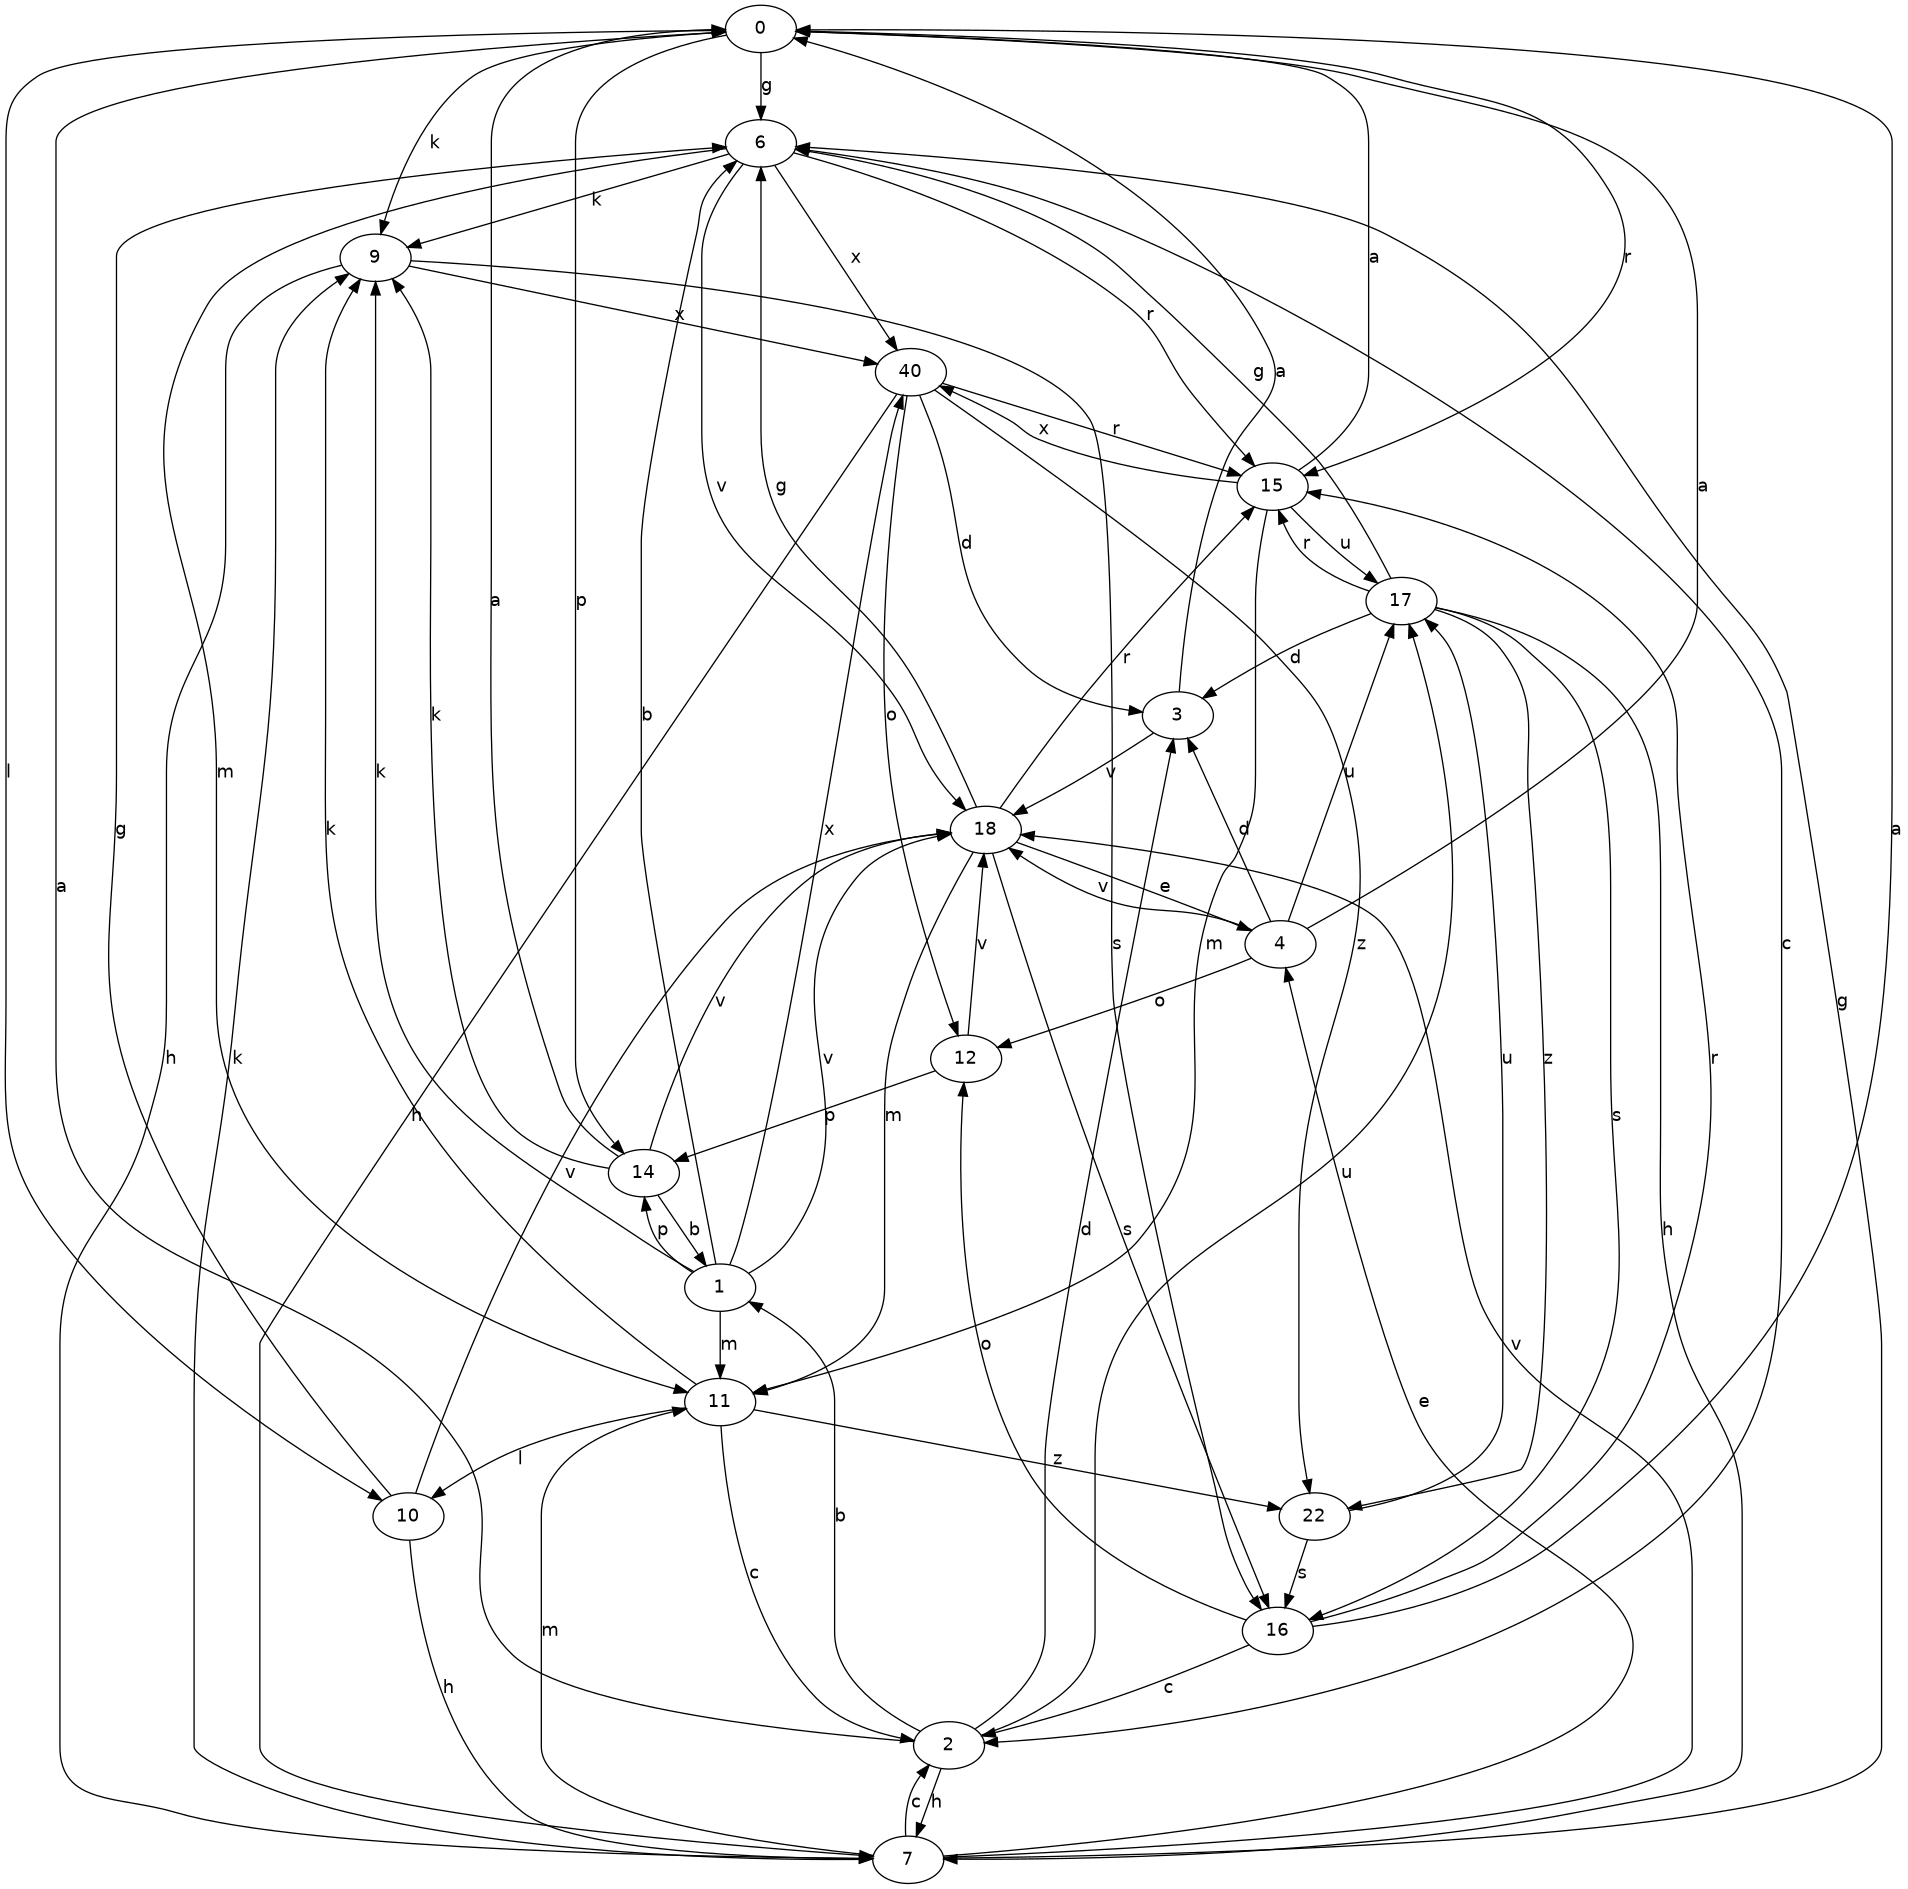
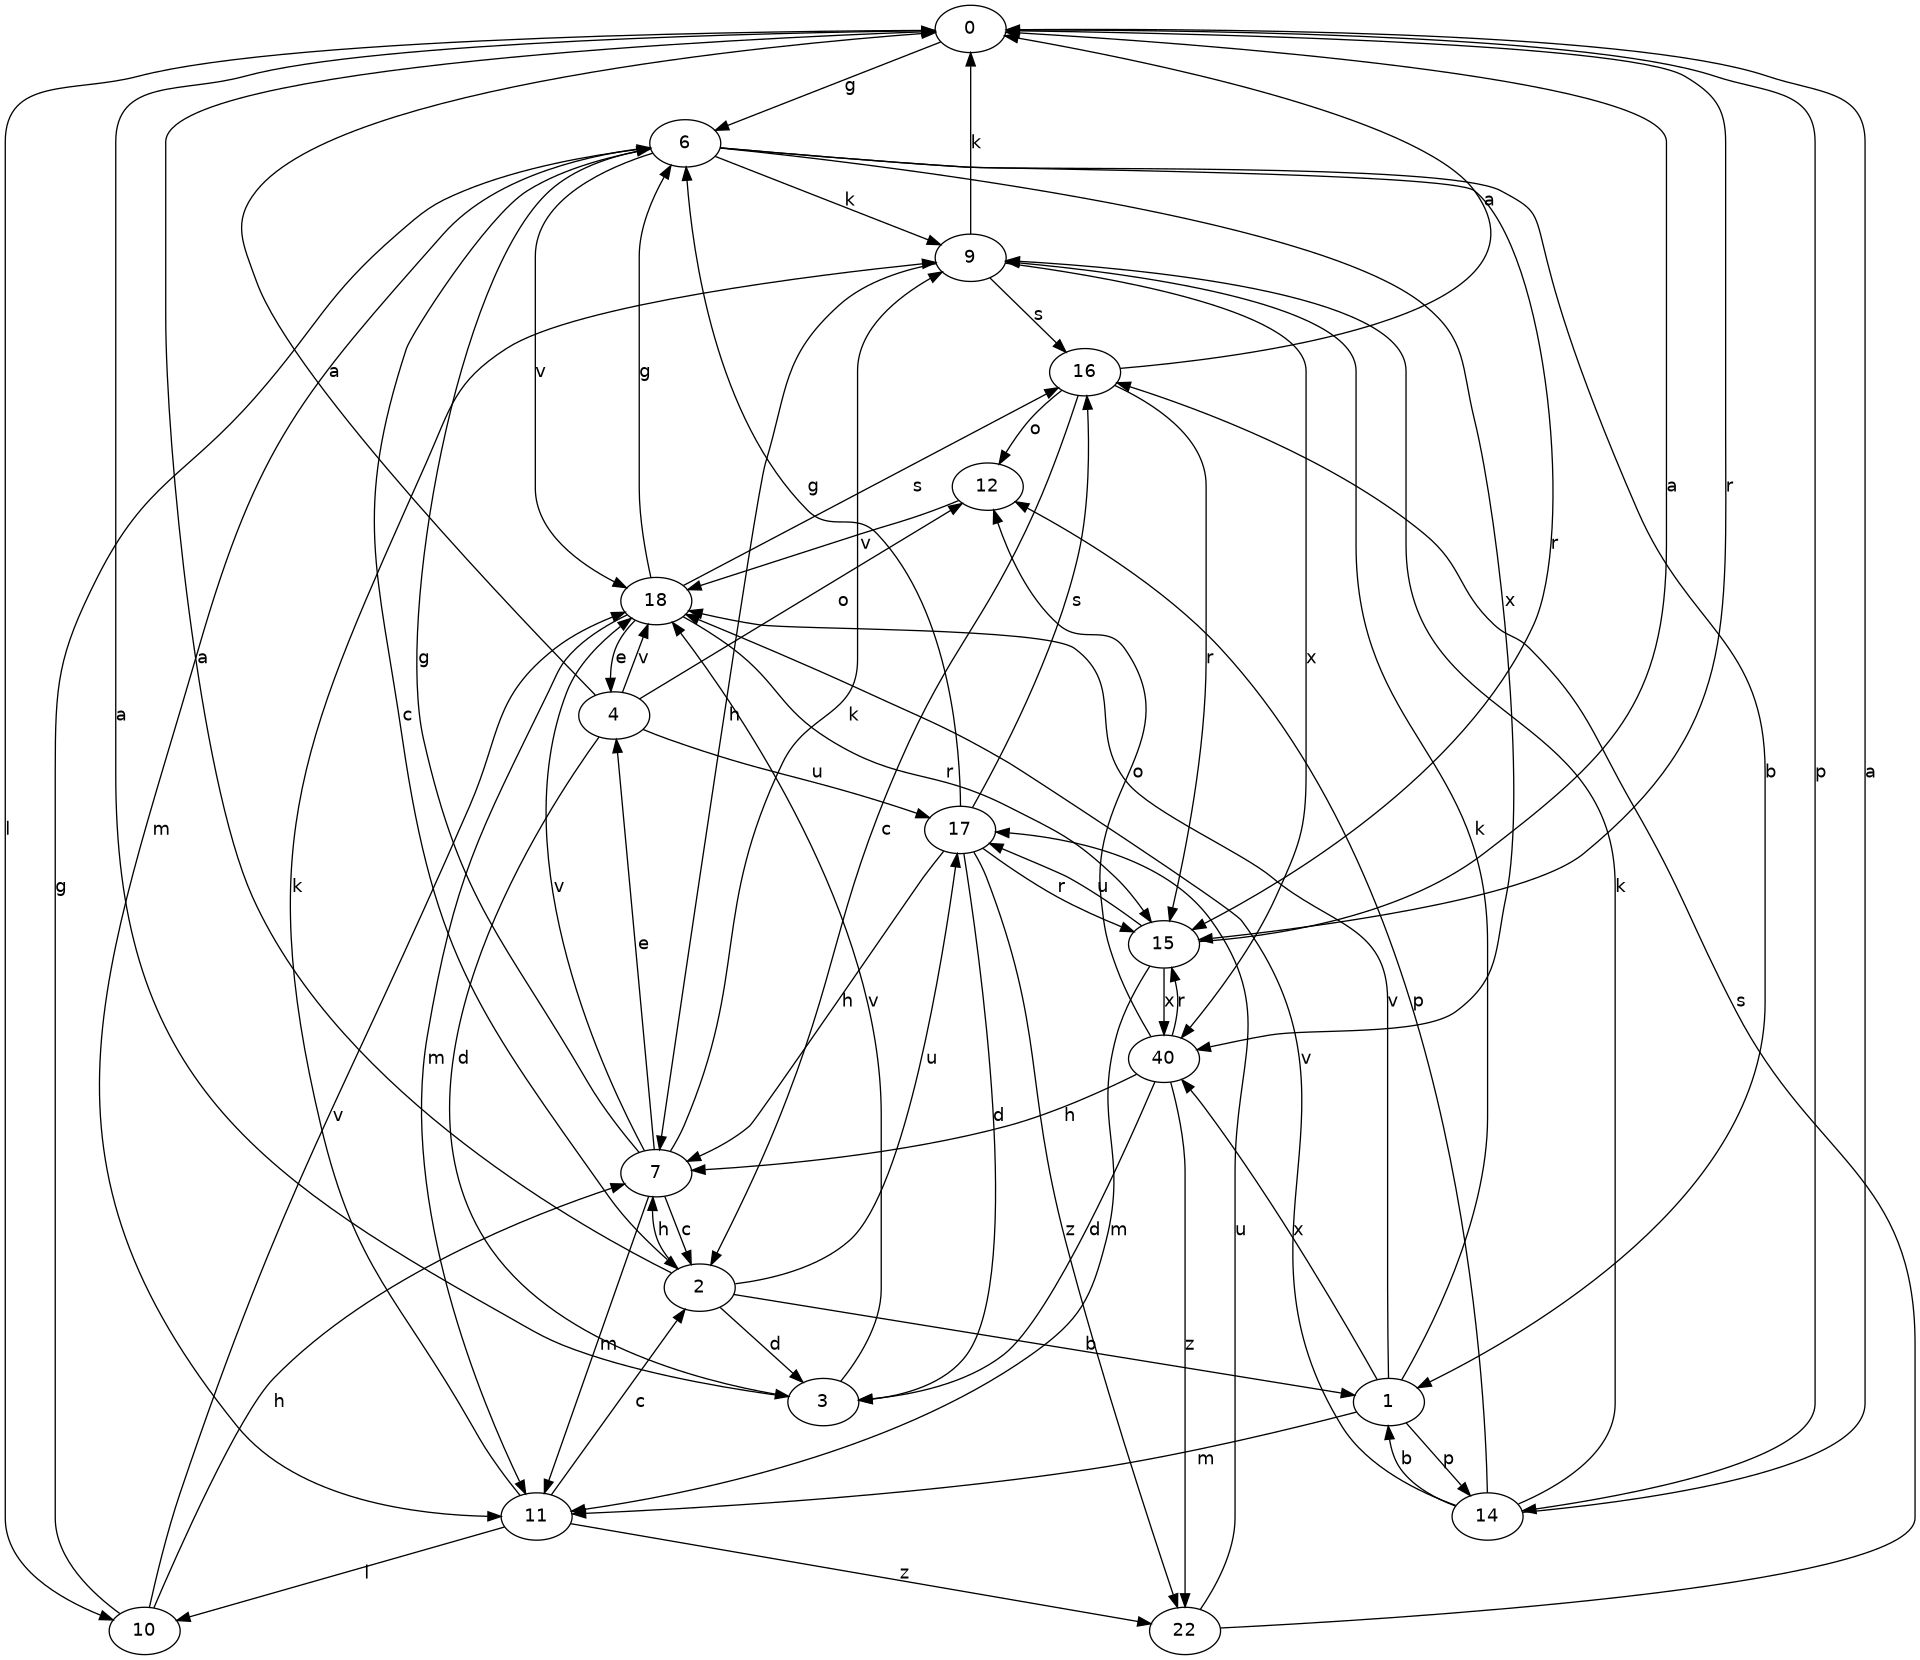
edge "0" -> "9": reversed
edge "1" -> "6": reversed
edge "12" -> "14": reversed
